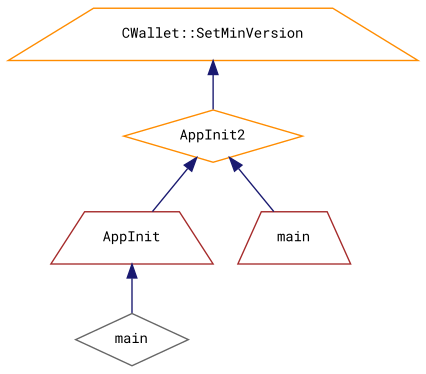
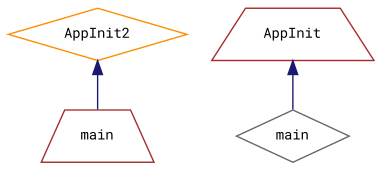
node "CWallet::SetMinVersion": removed
edge "AppInit" -> "AppInit2": removed
